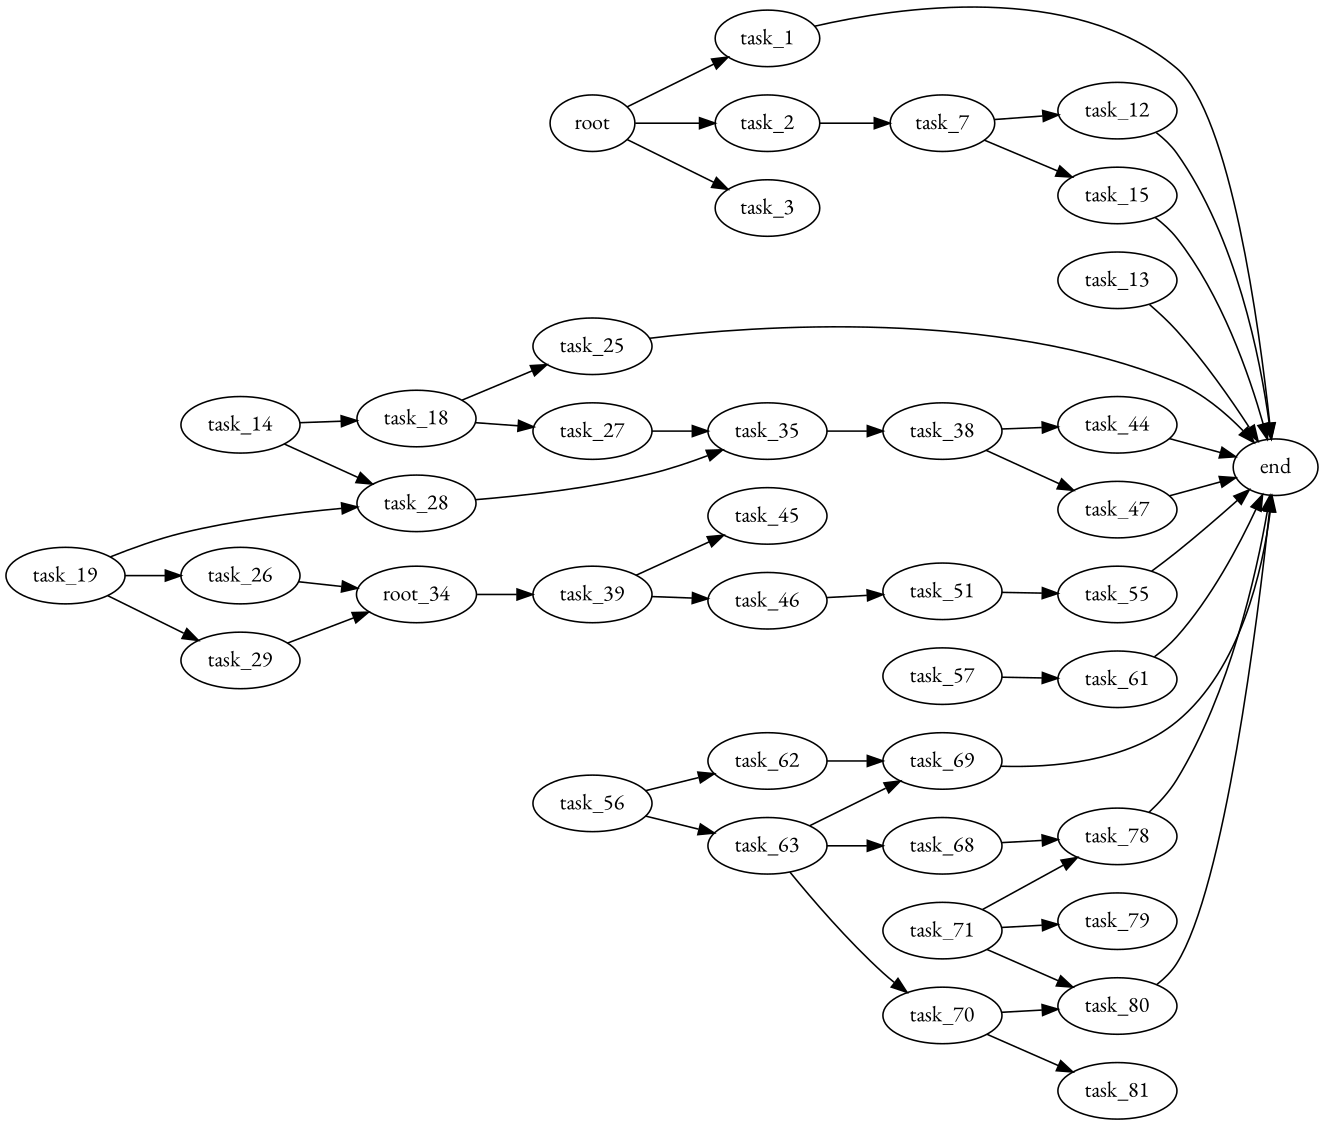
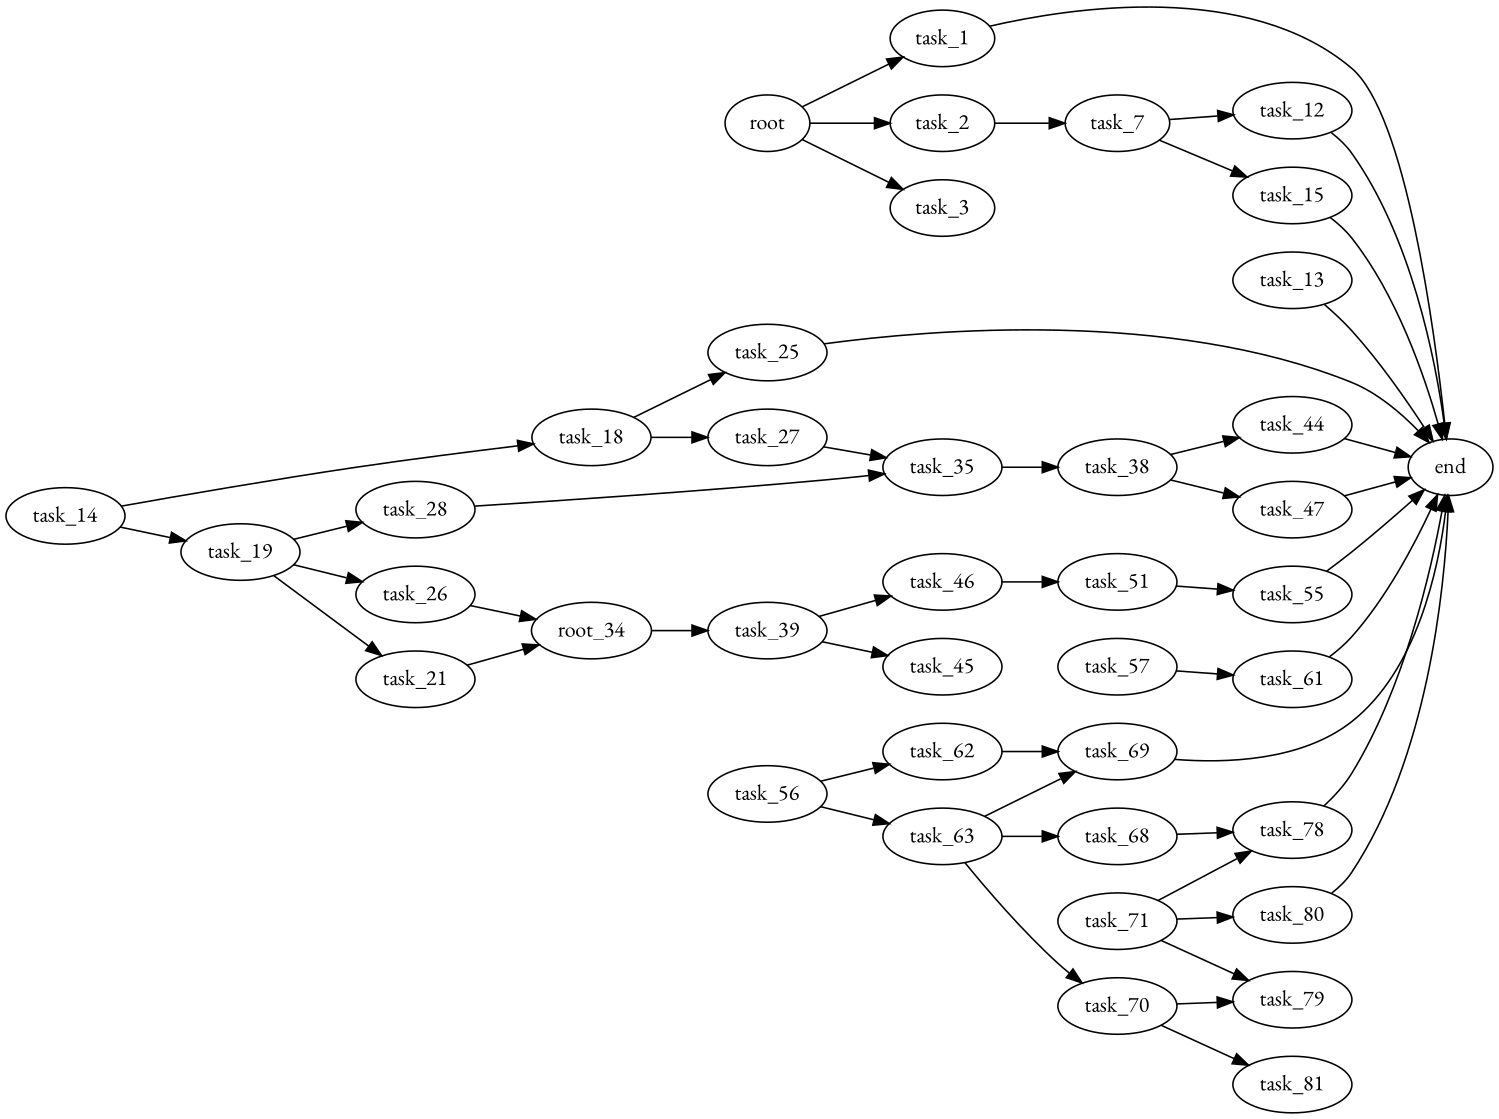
edge "task_14" -> "task_28": now "task_14" -> "task_19"
node "task_29": label "task_29" -> "task_21"
edge "task_70" -> "task_80": now "task_70" -> "task_79"
